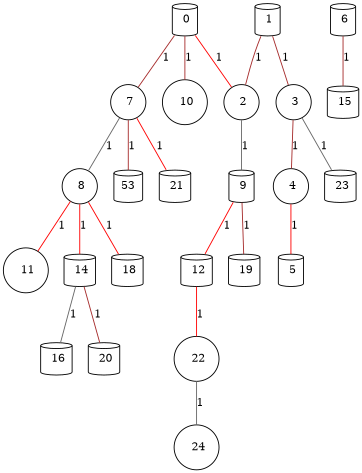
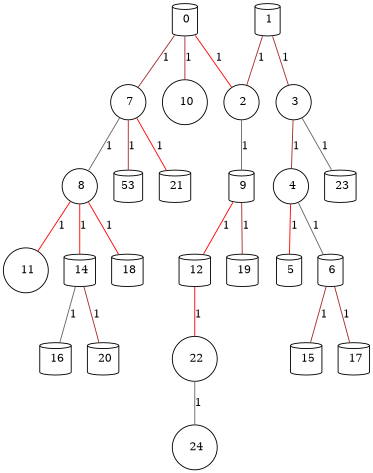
edge "4" -- "6": added, label "1"
node "17": added
